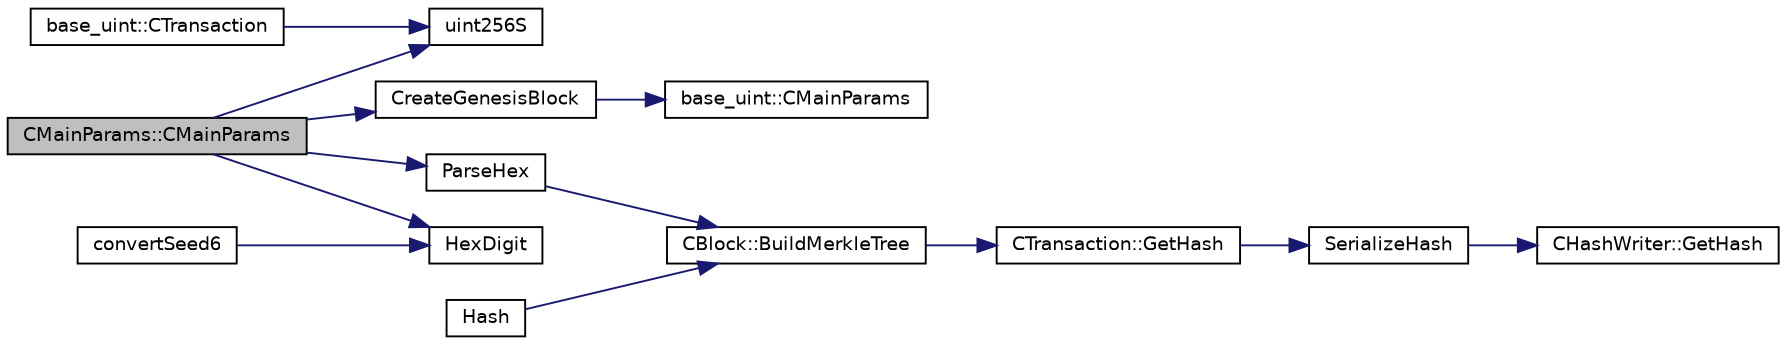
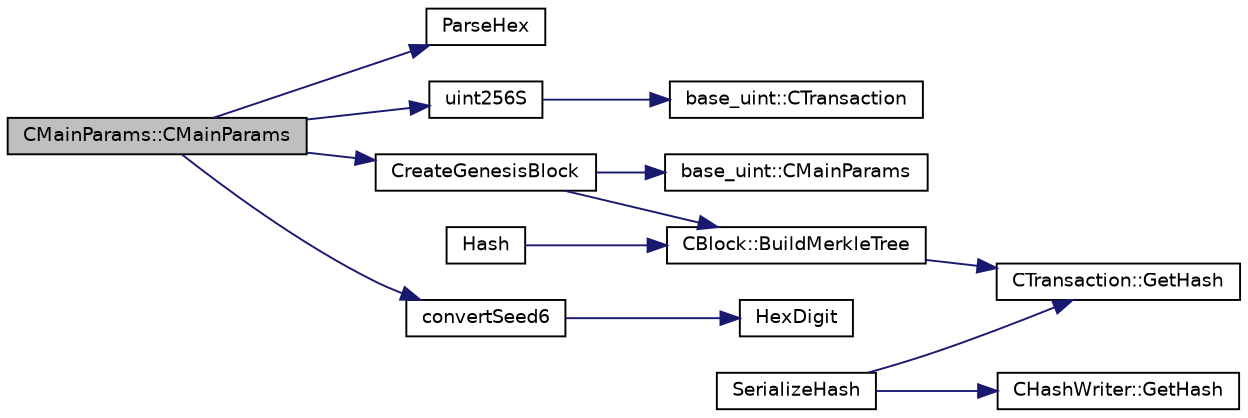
edge "base_uint::CTransaction" -> "uint256S": reversed
edge "CMainParams::CMainParams" -> "HexDigit": now "CMainParams::CMainParams" -> "convertSeed6"
edge "ParseHex" -> "CBlock::BuildMerkleTree": now "CreateGenesisBlock" -> "CBlock::BuildMerkleTree"
edge "CTransaction::GetHash" -> "SerializeHash": reversed
